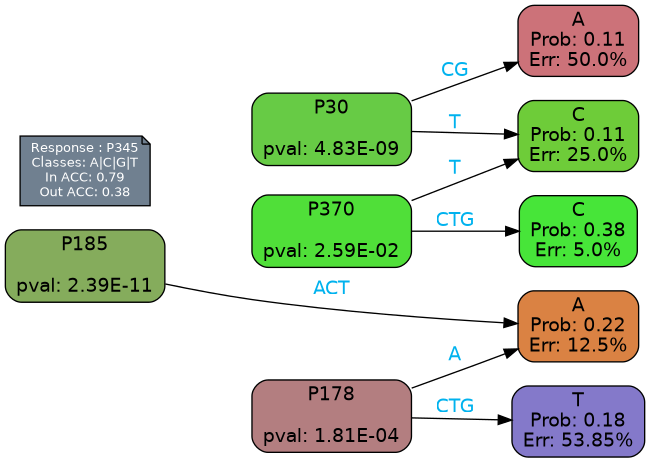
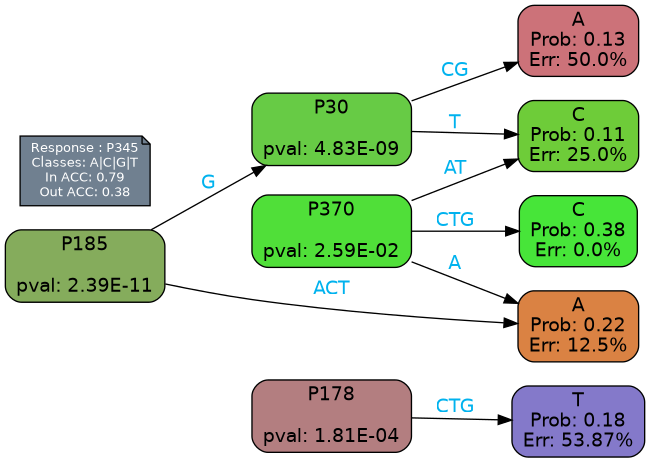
node "A Prob: 0.11 Err: 50.0%": label "A Prob: 0.11 Err: 50.0%" -> "A Prob: 0.13 Err: 50.0%"
edge "P370 pval: 2.59E-02" -> "C Prob: 0.11 Err: 25.0%": label "T" -> "AT"
edge "P185 pval: 2.39E-11" -> "P30 pval: 4.83E-09": added, label "G"
node "C Prob: 0.38 Err: 5.0%": label "C Prob: 0.38 Err: 5.0%" -> "C Prob: 0.38 Err: 0.0%"
edge "P178 pval: 1.81E-04" -> "A Prob: 0.22 Err: 12.5%": now "P370 pval: 2.59E-02" -> "A Prob: 0.22 Err: 12.5%"
node "T Prob: 0.18 Err: 53.85%": label "T Prob: 0.18 Err: 53.85%" -> "T Prob: 0.18 Err: 53.87%"
